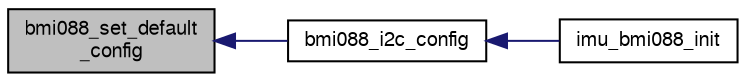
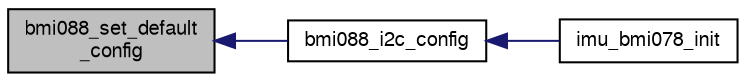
node "imu_bmi088_init": label "imu_bmi088_init" -> "imu_bmi078_init"
